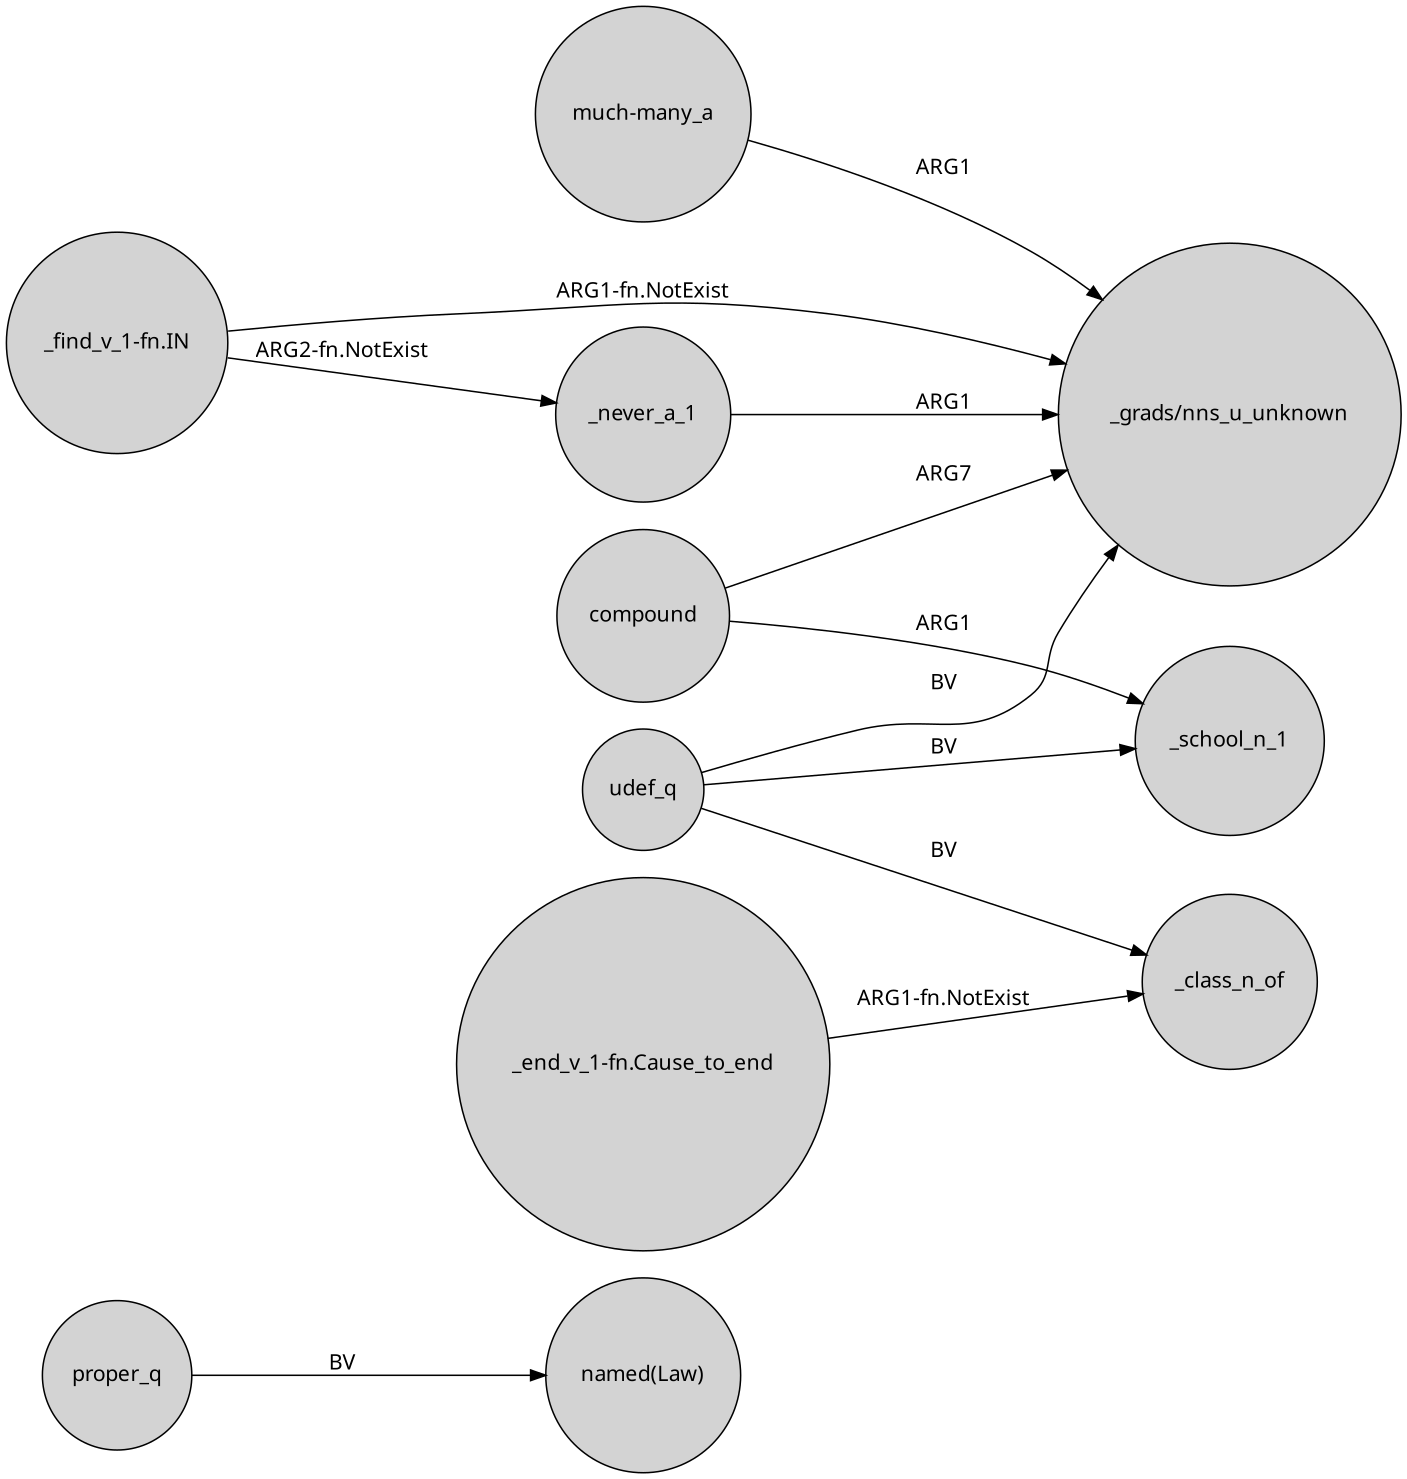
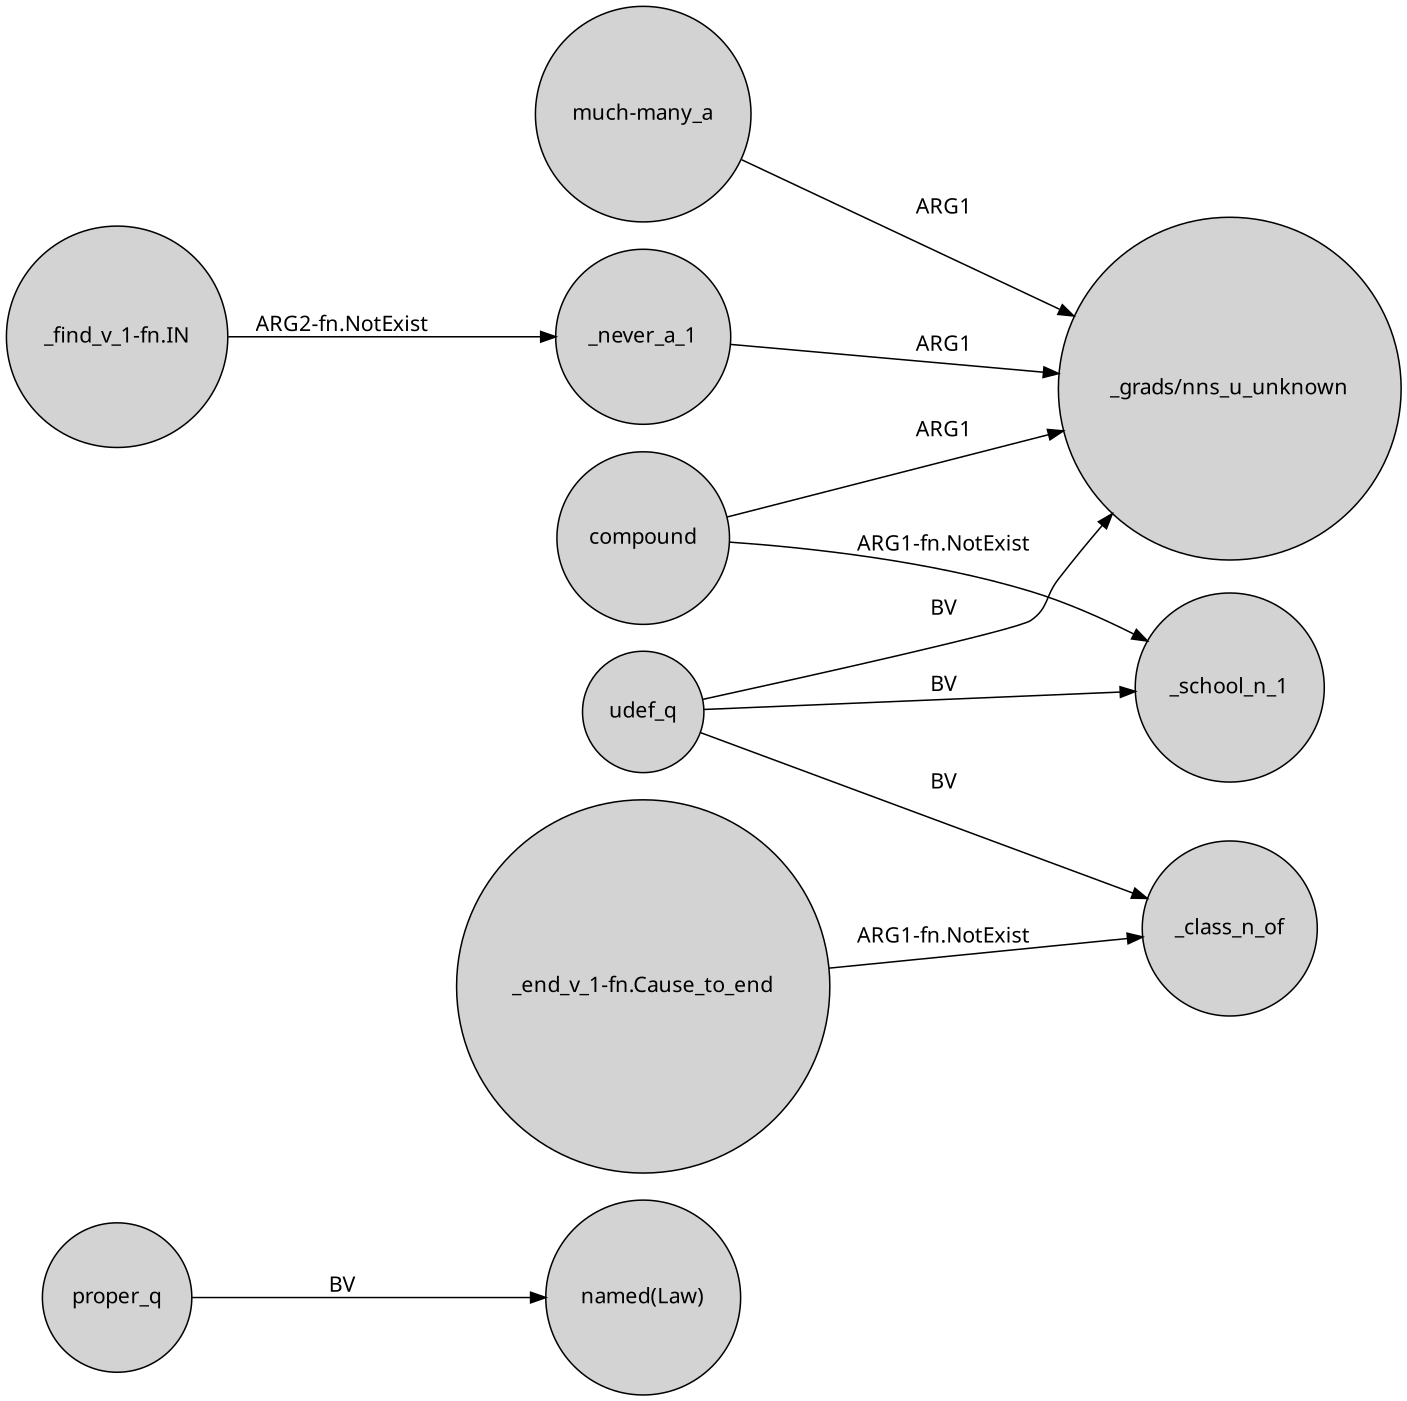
edge "_find_v_1-fn.IN" -> "_grads/nns_u_unknown": removed, label "ARG1-fn.NotExist"
edge "compound" -> "_grads/nns_u_unknown": label "ARG7" -> "ARG1"
edge "compound" -> "_school_n_1": label "ARG1" -> "ARG1-fn.NotExist"
